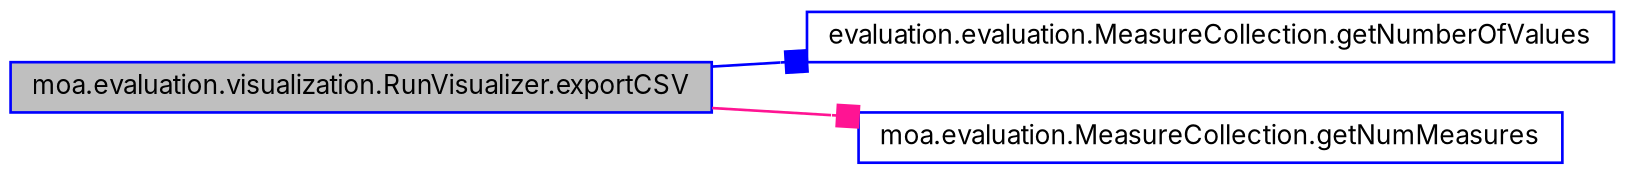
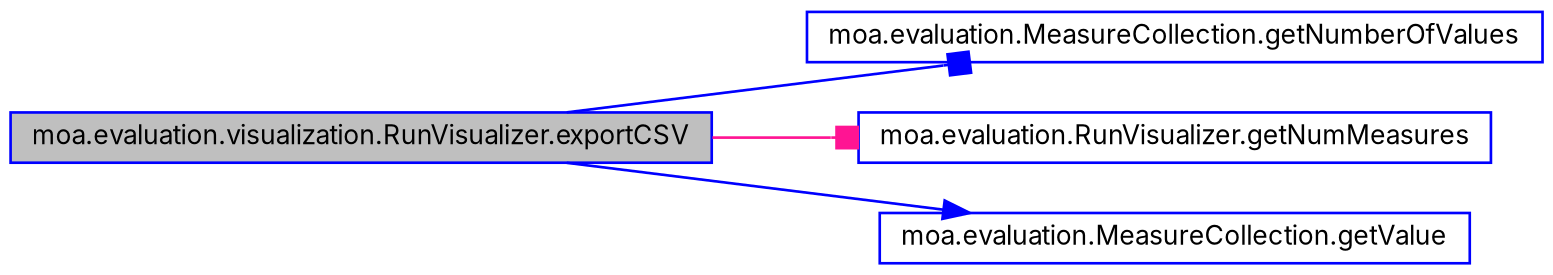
node "evaluation.evaluation.MeasureCollection.getNumberOfValues": label "evaluation.evaluation.MeasureCollection.getNumberOfValues" -> "moa.evaluation.MeasureCollection.getNumberOfValues"
node "moa.evaluation.MeasureCollection.getNumMeasures": label "moa.evaluation.MeasureCollection.getNumMeasures" -> "moa.evaluation.RunVisualizer.getNumMeasures"
node "moa.evaluation.MeasureCollection.getValue": added
